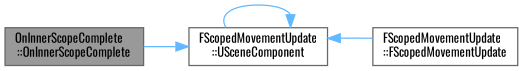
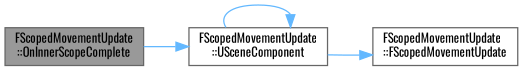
edge "FScopedMovementUpdate ::FScopedMovementUpdate" -> "FScopedMovementUpdate ::USceneComponent": reversed
node "OnInnerScopeComplete ::OnInnerScopeComplete": label "OnInnerScopeComplete ::OnInnerScopeComplete" -> "FScopedMovementUpdate ::OnInnerScopeComplete"
